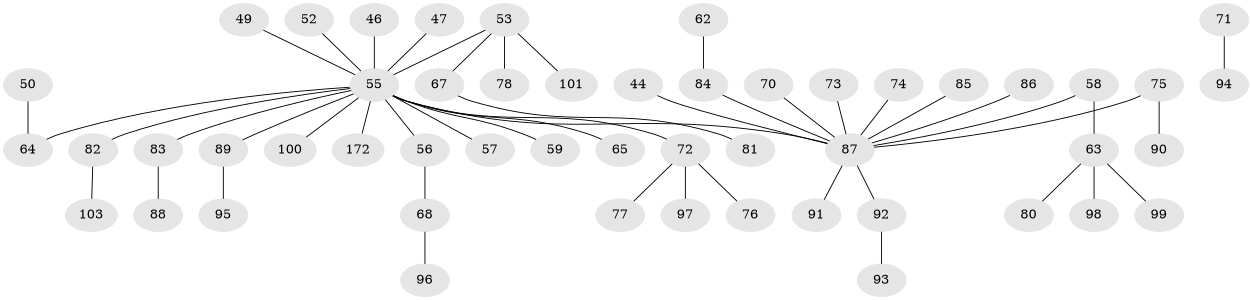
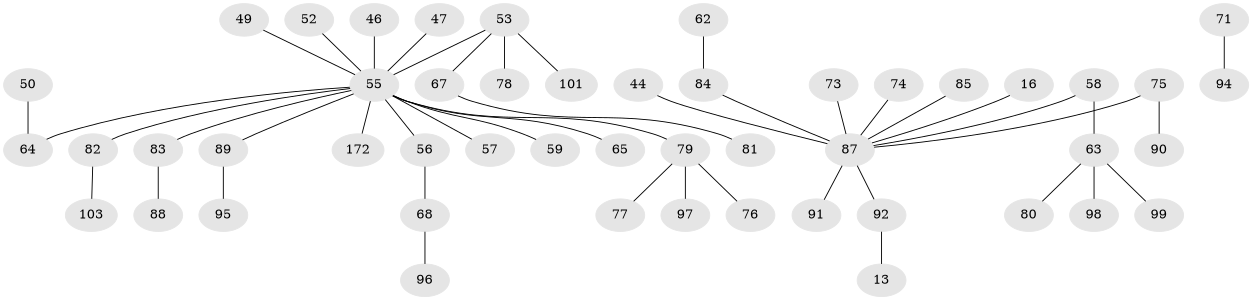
node "70": removed
node "86": label "86" -> "16"
edge "55" -- "87": removed
node "100": removed
node "72": label "72" -> "79"
node "93": label "93" -> "13"
